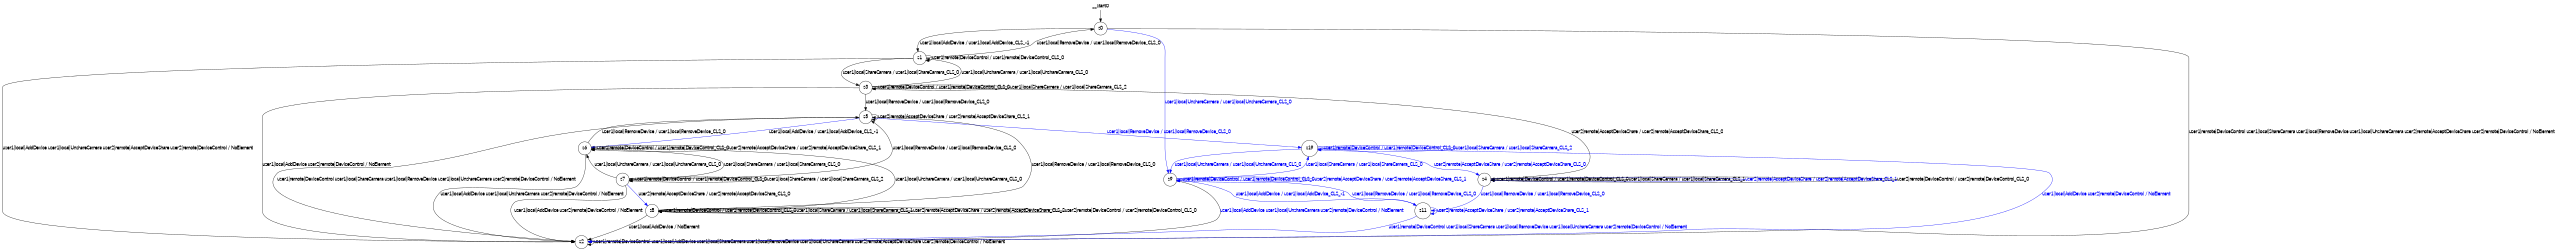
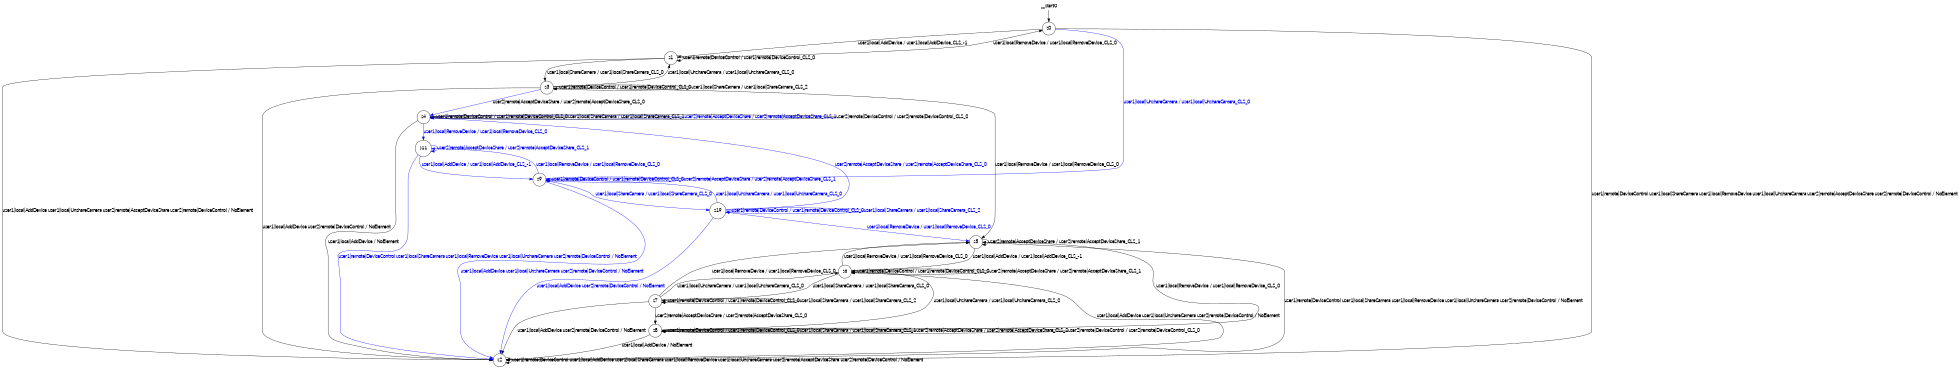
edge "s3" -> "s4": color black -> blue
edge "s5" -> "s19": reversed
edge "s5" -> "s6": color blue -> black
edge "s7" -> "s8": color blue -> black
edge "s9" -> "s2": color black -> blue
edge "s4" -> "s2": added, label "user1|local|AddDevice / NoElement"
